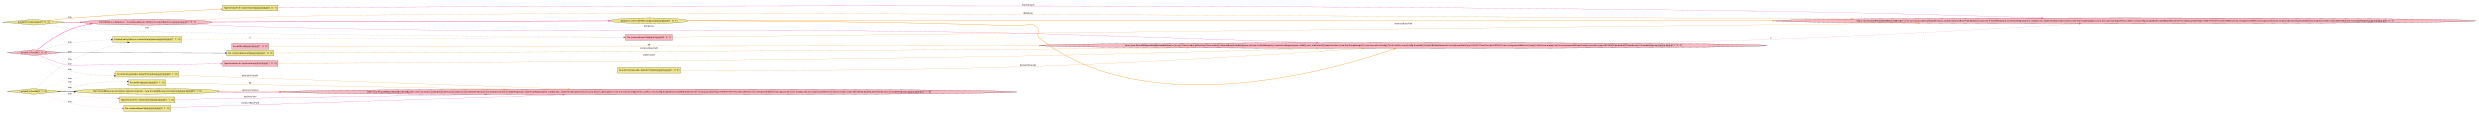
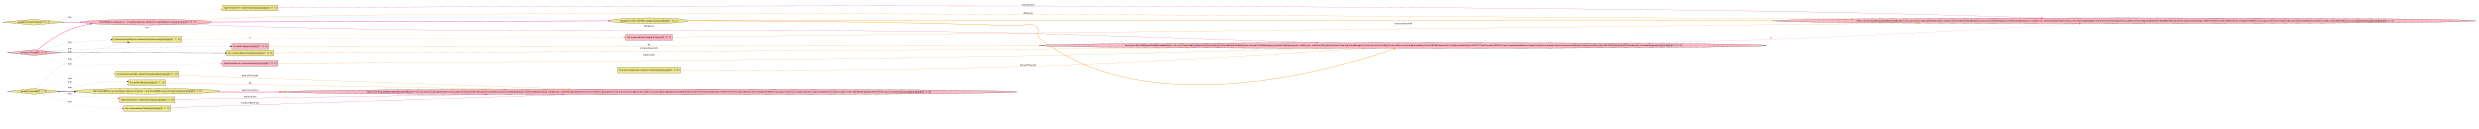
edge "builderForTestDefaults['0', '0', '1']" -> "TypeSerializer<K> keySerializer@@@2@@@['0', '0', '1']": style bold -> dotted
edge "builderForTestDefaults['0', '0', '1']" -> "File instanceBasePath@@@2@@@['0', '0', '1']": color black -> darkorange
edge "builderForTestDB['1', '0', '0']" -> "TypeSerializer<K> keySerializer@@@2@@@['1', '0', '0']": style solid -> dotted
edge "builderForTestDB['1', '0', '0']" -> "ColumnFamilyHandle defaultCFHandle@@@2@@@['0', '1', '0']": now "builderForTestDB['1', '0', '0']" -> "RocksDB db@@@2@@@['1', '0', '0']"
